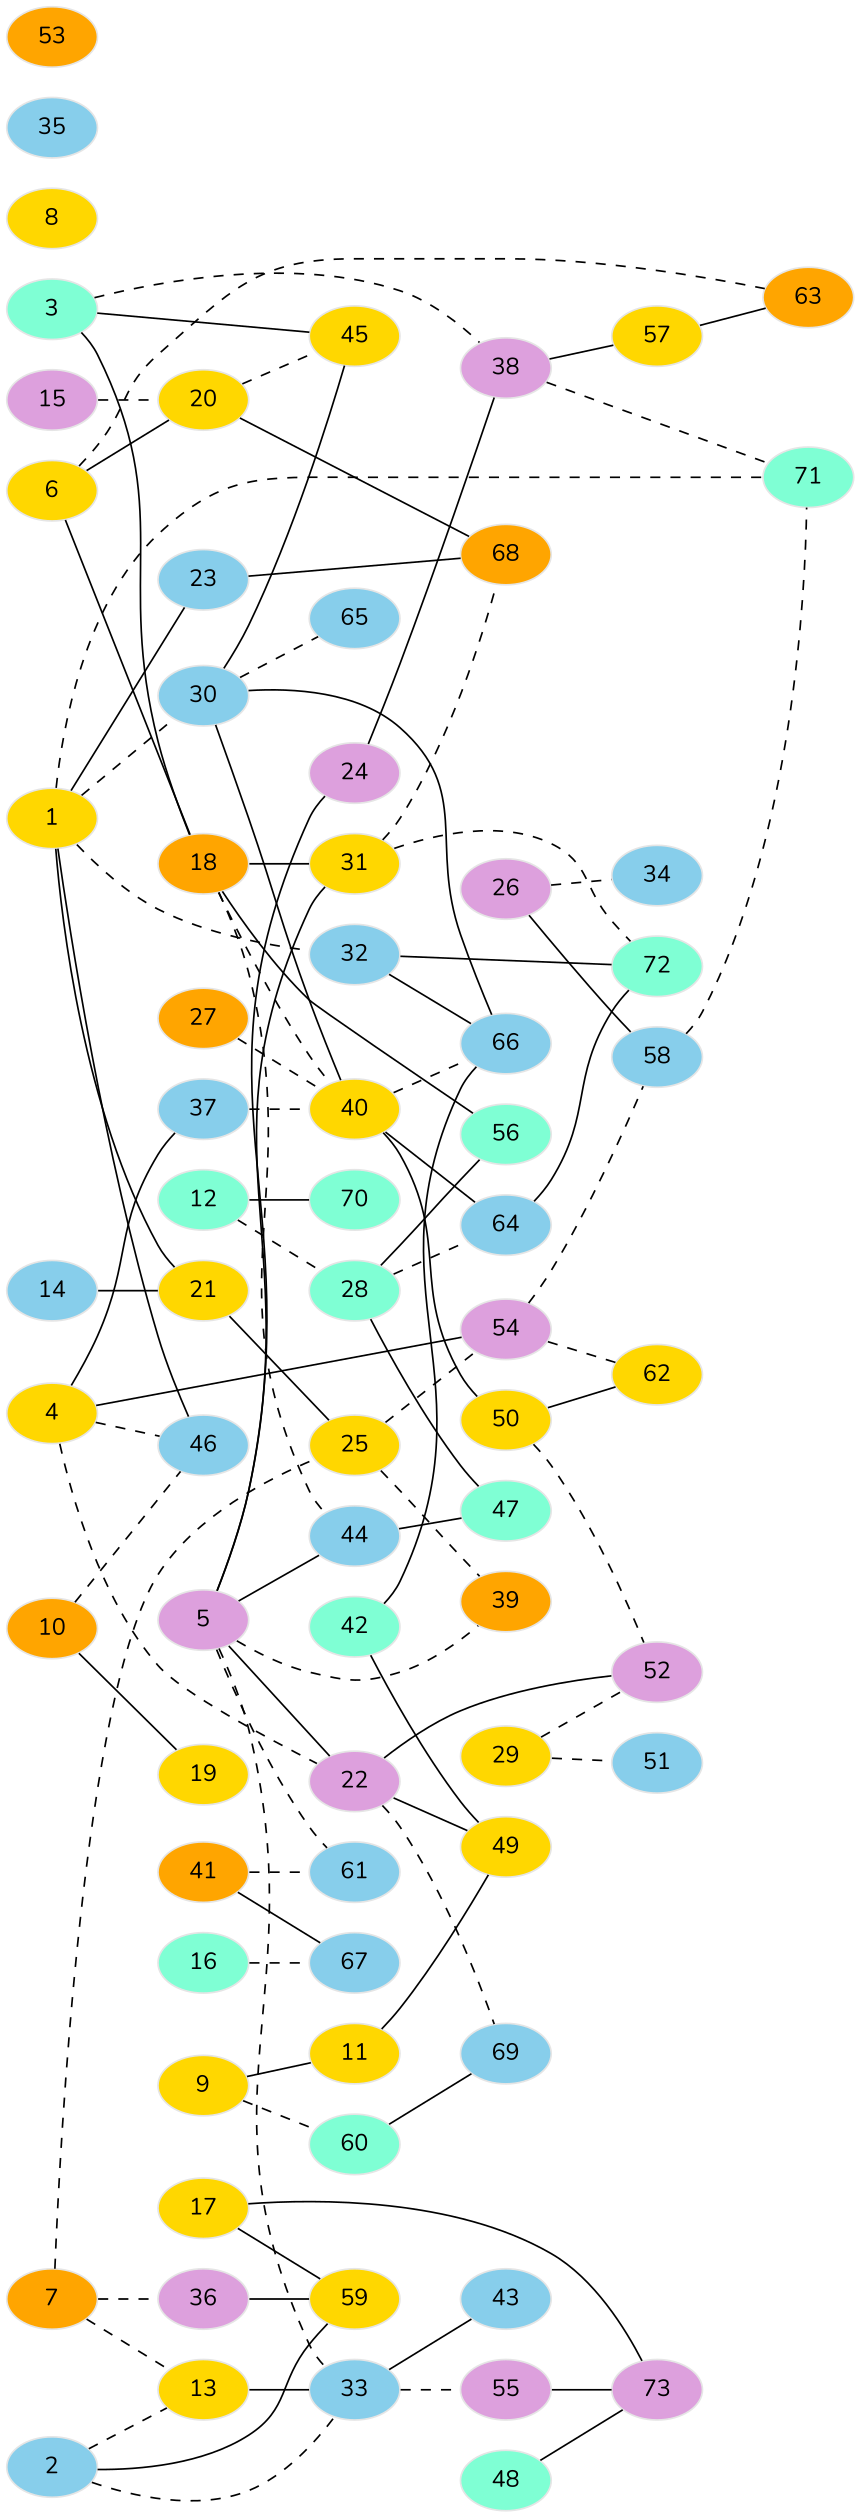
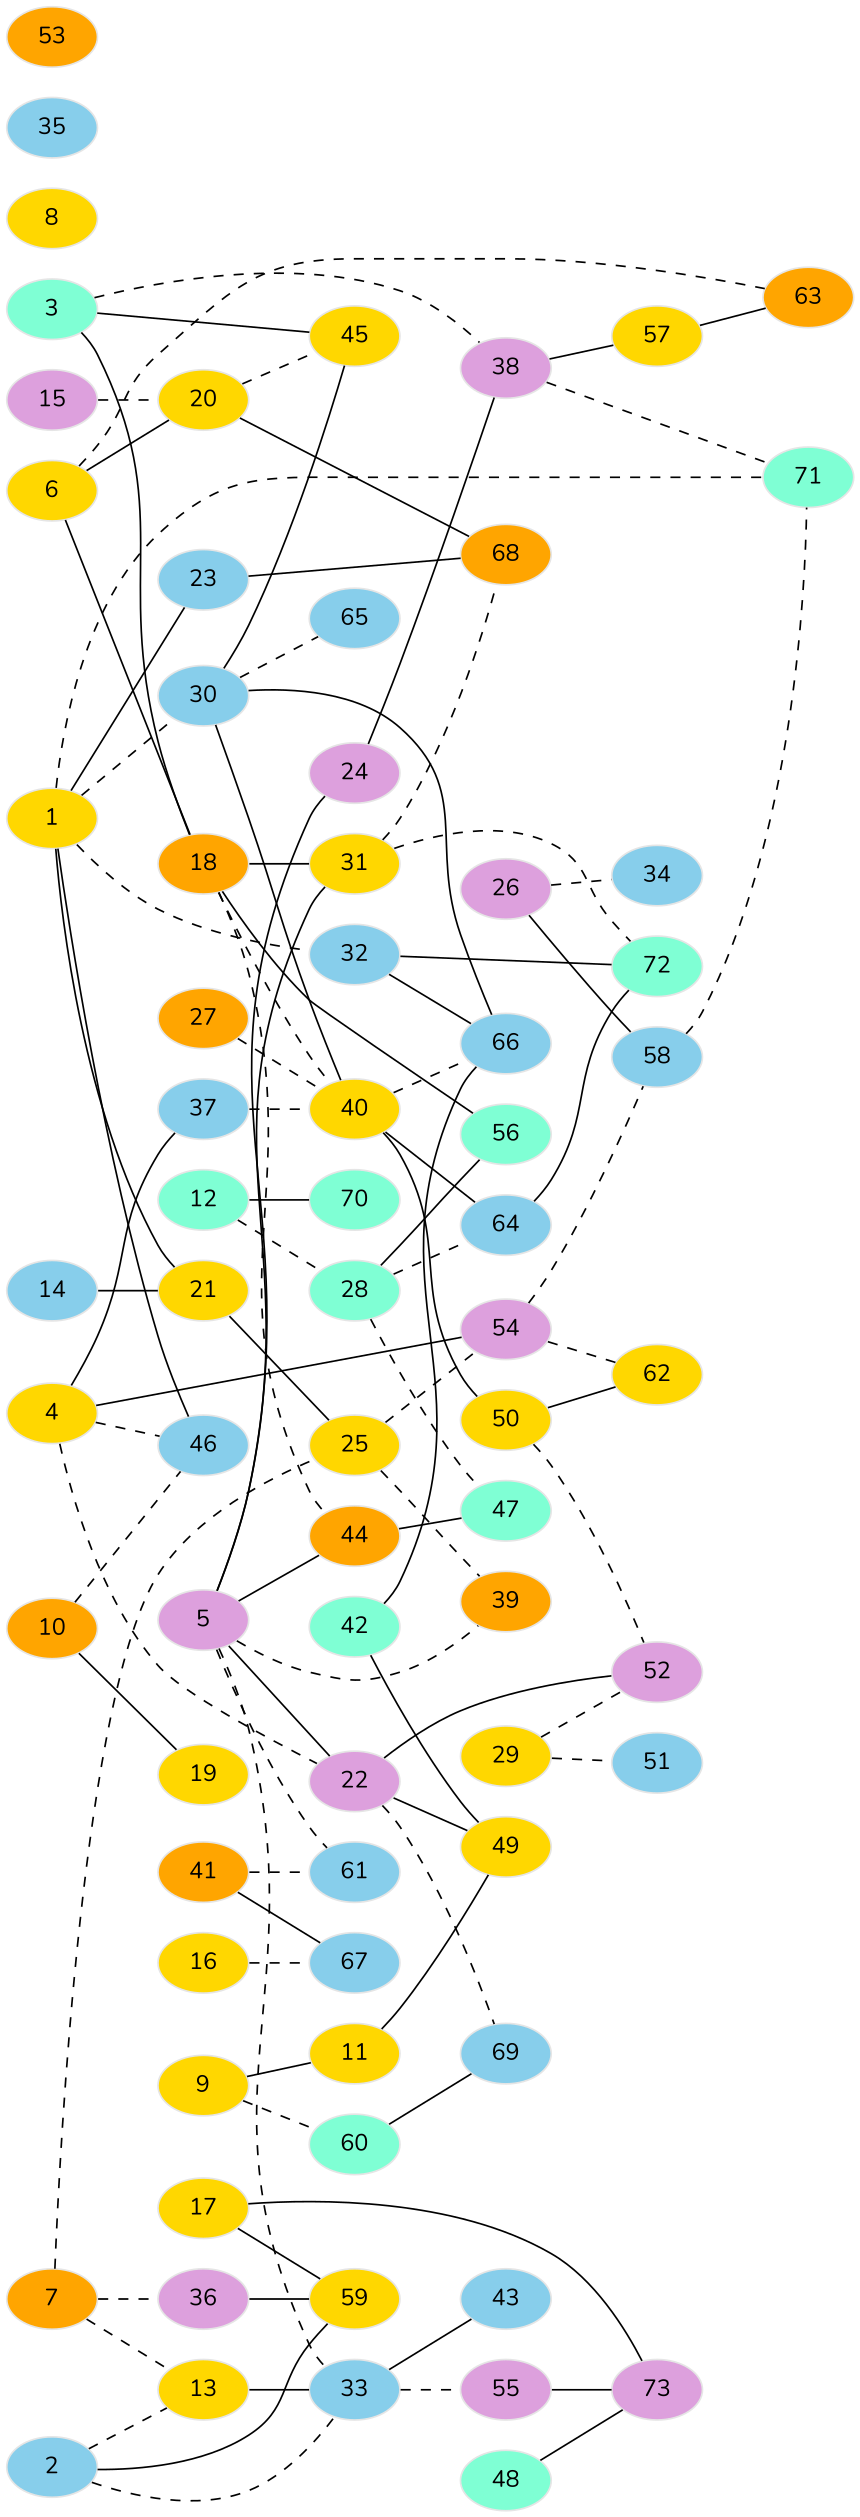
edge "28" -- "47": style solid -> dashed
node "44": fillcolor skyblue -> orange
node "16": fillcolor aquamarine -> gold
